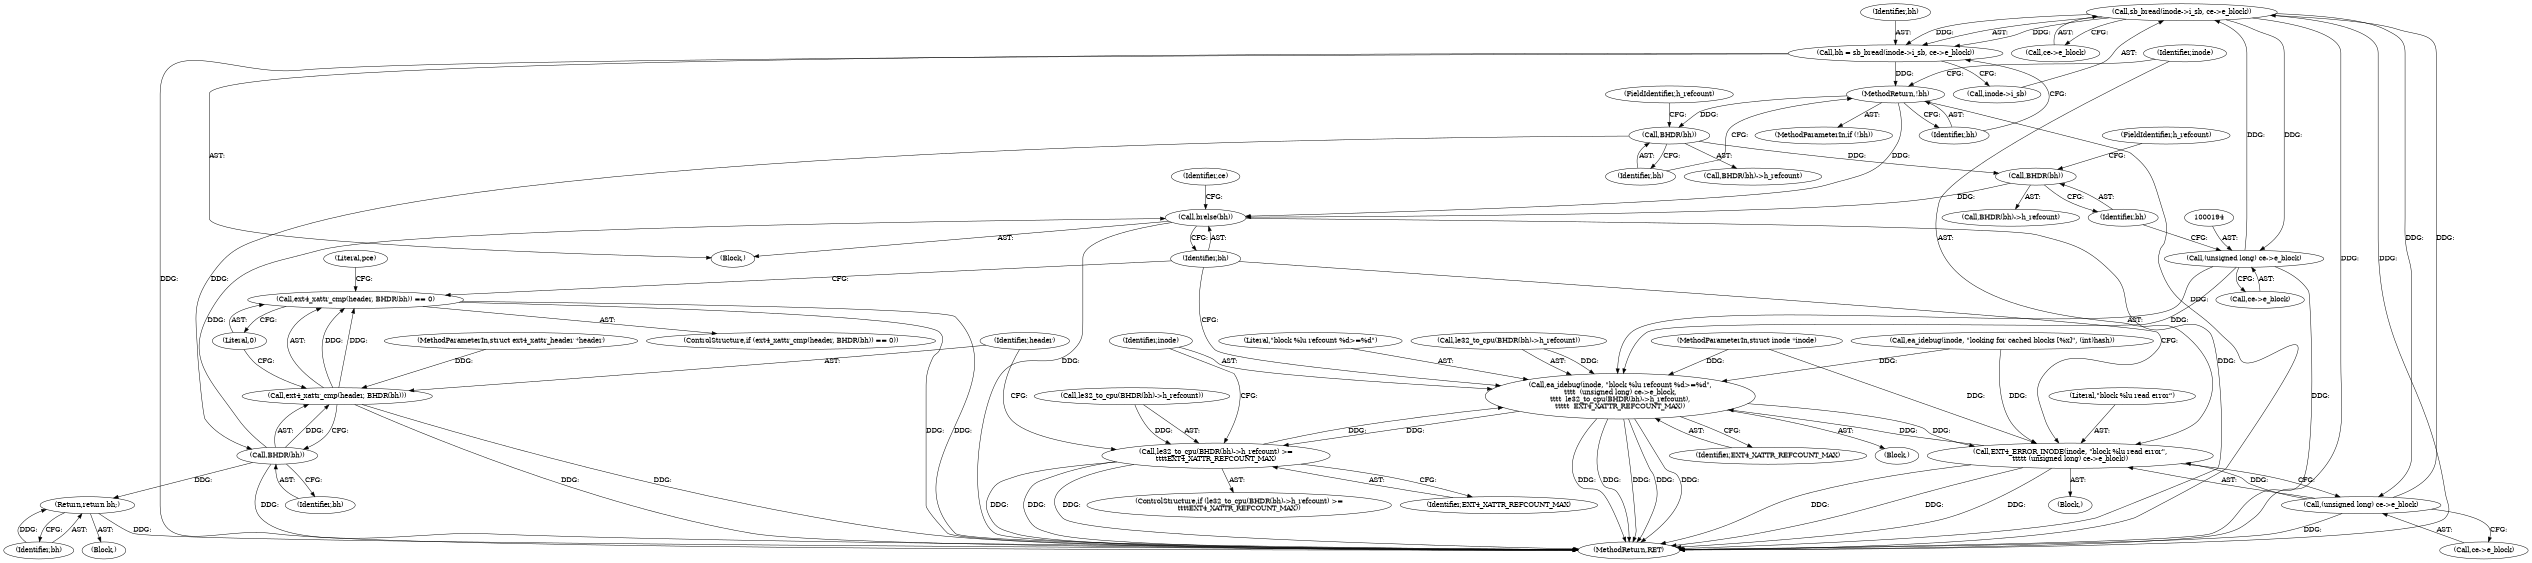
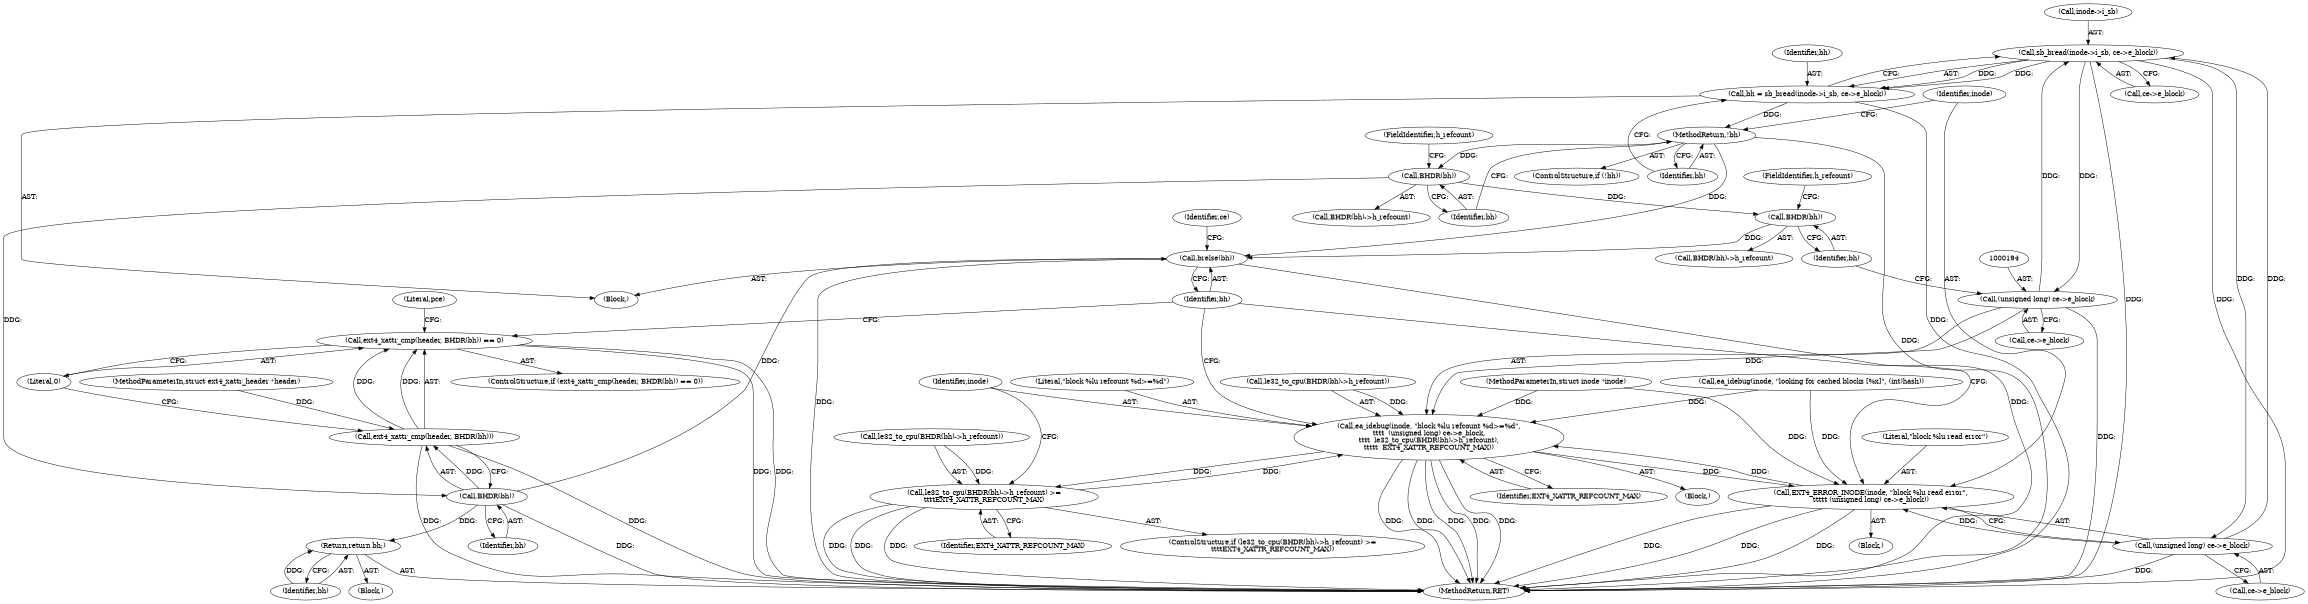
edge "(Call,bh = sb_bread(inode->i_sb, ce->e_block))" -> "(Call,inode->i_sb)": now "(Call,bh = sb_bread(inode->i_sb, ce->e_block))" -> "(Call,sb_bread(inode->i_sb, ce->e_block))"
node "(MethodParameterIn,if (!bh))": label "(MethodParameterIn,if (!bh))" -> "(ControlStructure,if (!bh))"
node "(Identifier,header)": removed
edge "(Return,return bh;)" -> "(MethodReturn,RET)": label "DDG: " -> "AST: "
